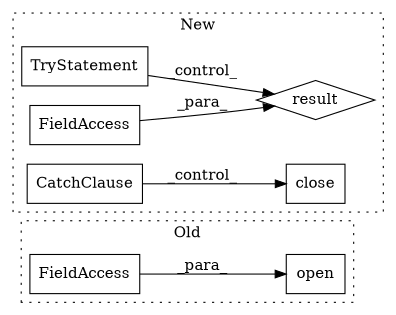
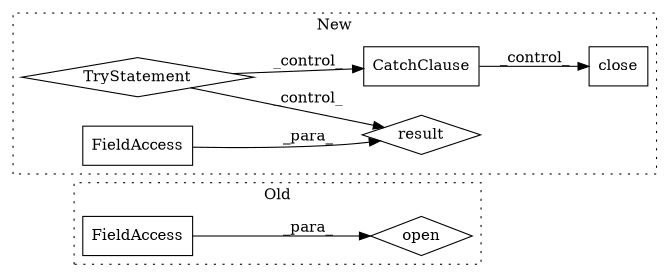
node "TryStatement": shape box -> diamond
edge "TryStatement" -> "CatchClause": added, label "_control_"
node "open": shape box -> diamond
